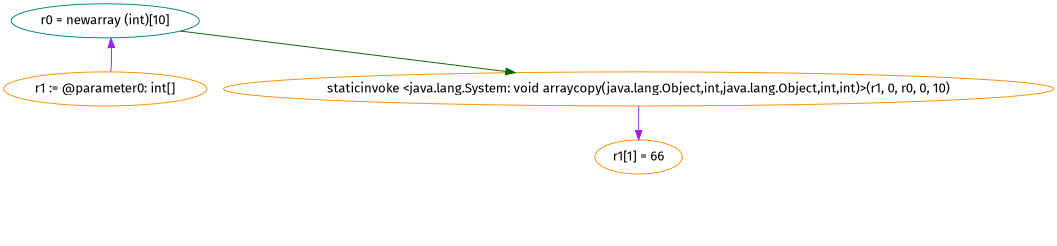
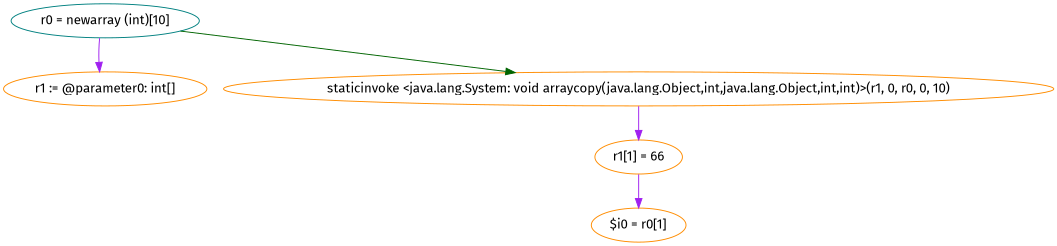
edge "r1 := @parameter0: int[]" -> "r0 = newarray (int)[10]": reversed
node "$i0 = r0[1]": added
